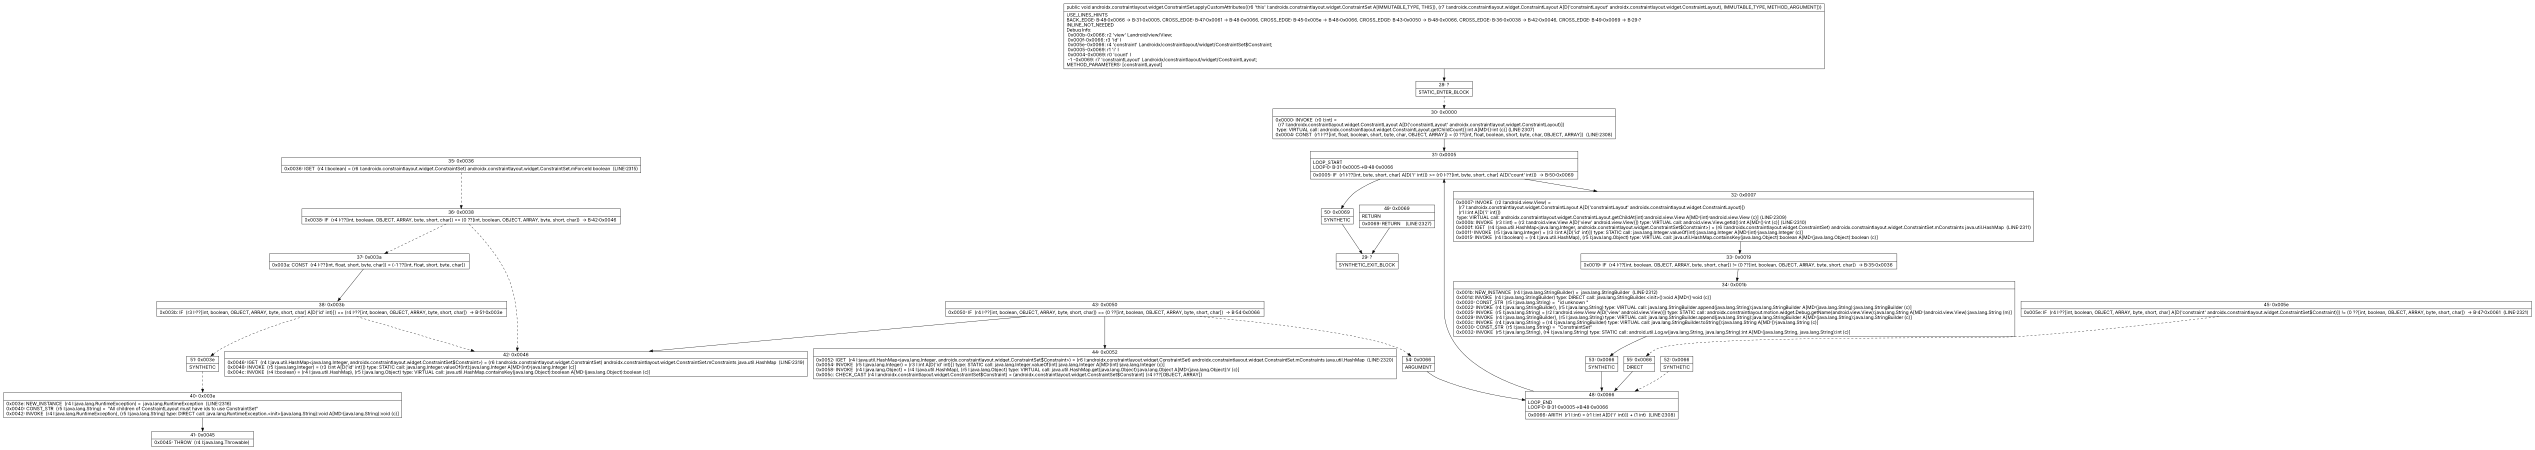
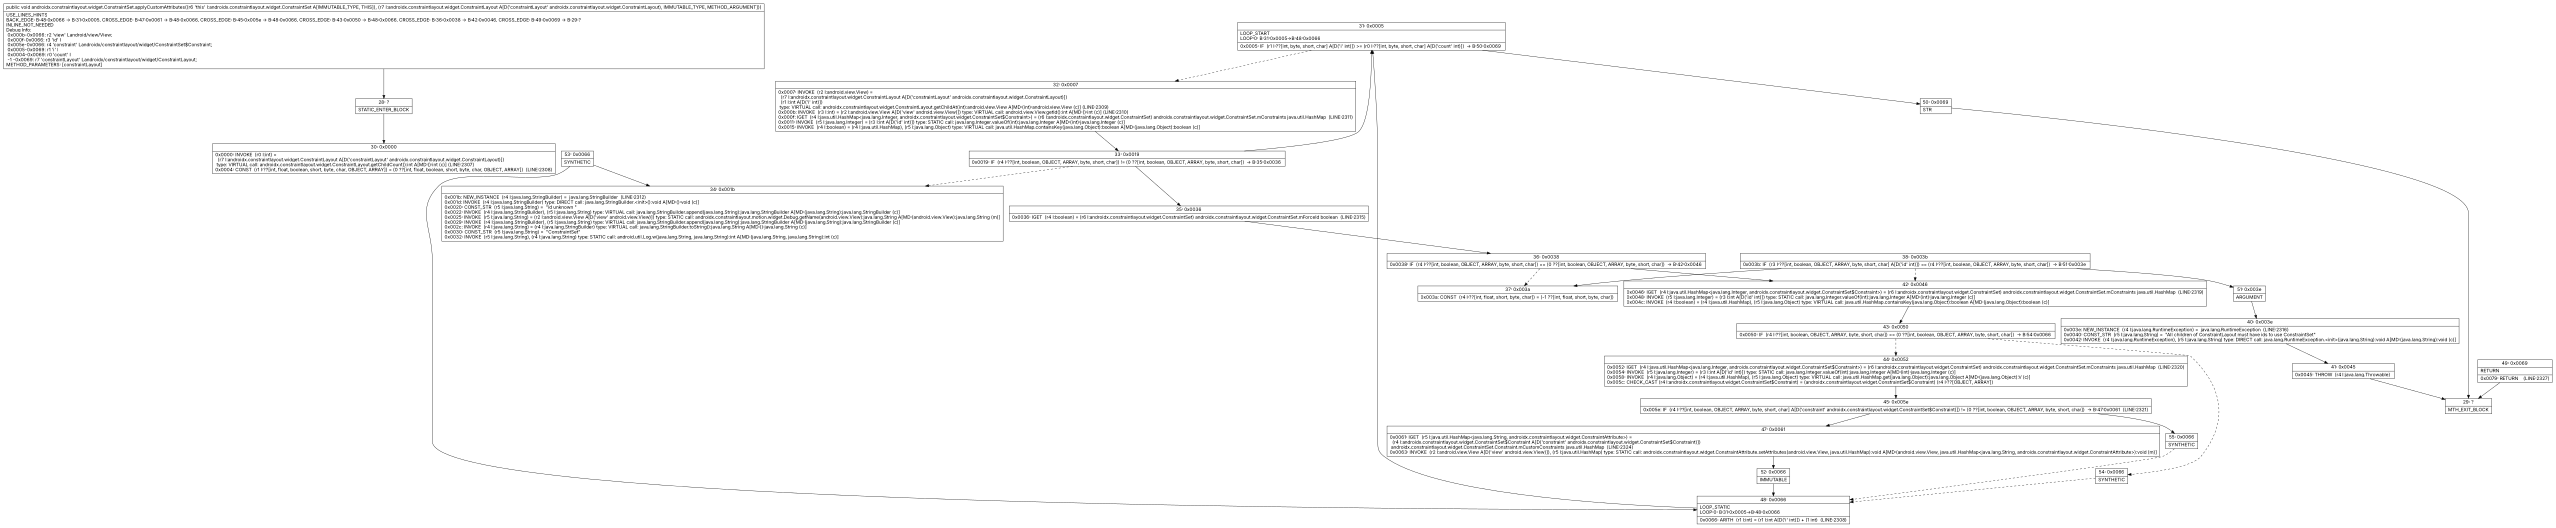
edge "28: ?" -> "30: 0x0000": style dashed -> solid
edge "30: 0x0000" -> "31: 0x0005": now "33: 0x0019" -> "31: 0x0005"
edge "33: 0x0019" -> "35: 0x0036": added
edge "31: 0x0005" -> "32: 0x0007": style solid -> dashed
edge "35: 0x0036" -> "36: 0x0038": style dashed -> solid
node "50: 0x0069": text "SYNTHETIC" -> "STR"
node "49: 0x0069": text "0x0069: RETURN    (LINE:2327)" -> "0x0079: RETURN    (LINE:2327)"
node "29: ?": text "SYNTHETIC_EXIT_BLOCK" -> "MTH_EXIT_BLOCK"
edge "33: 0x0019" -> "34: 0x001b": style solid -> dashed
edge "36: 0x0038" -> "42: 0x0046": style dashed -> solid
edge "37: 0x003a" -> "38: 0x003b": reversed
edge "43: 0x0050" -> "44: 0x0052": style solid -> dashed
edge "38: 0x003b" -> "51: 0x003e": style dashed -> solid
edge "43: 0x0050" -> "42: 0x0046": reversed
edge "45: 0x005e" -> "55: 0x0066": style dashed -> solid
edge "34: 0x001b" -> "53: 0x0066": reversed
node "51: 0x003e": text "SYNTHETIC" -> "ARGUMENT"
node "54: 0x0066": text "ARGUMENT" -> "SYNTHETIC"
node "55: 0x0066": text "DIRECT" -> "SYNTHETIC"
node "52: 0x0066": text "SYNTHETIC" -> "IMMUTABLE"
edge "51: 0x003e" -> "40: 0x003e": style dashed -> solid
edge "55: 0x0066" -> "48: 0x0066": style solid -> dashed
edge "52: 0x0066" -> "48: 0x0066": style dashed -> solid
edge "41: 0x0045" -> "29: ?": added
edge "54: 0x0066" -> "48: 0x0066": style solid -> dashed
edge "44: 0x0052" -> "45: 0x005e": added
node "48: 0x0066": text "LOOP_END" -> "LOOP_STATIC"
node "47: 0x0061": added
